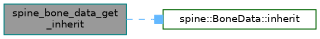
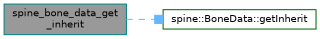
node "spine::BoneData::inherit": label "spine::BoneData::inherit" -> "spine::BoneData::getInherit"
